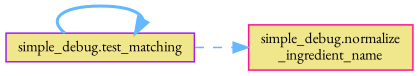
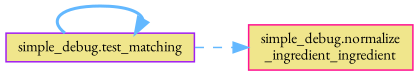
node "simple_debug.normalize _ingredient_name": label "simple_debug.normalize _ingredient_name" -> "simple_debug.normalize _ingredient_ingredient"
